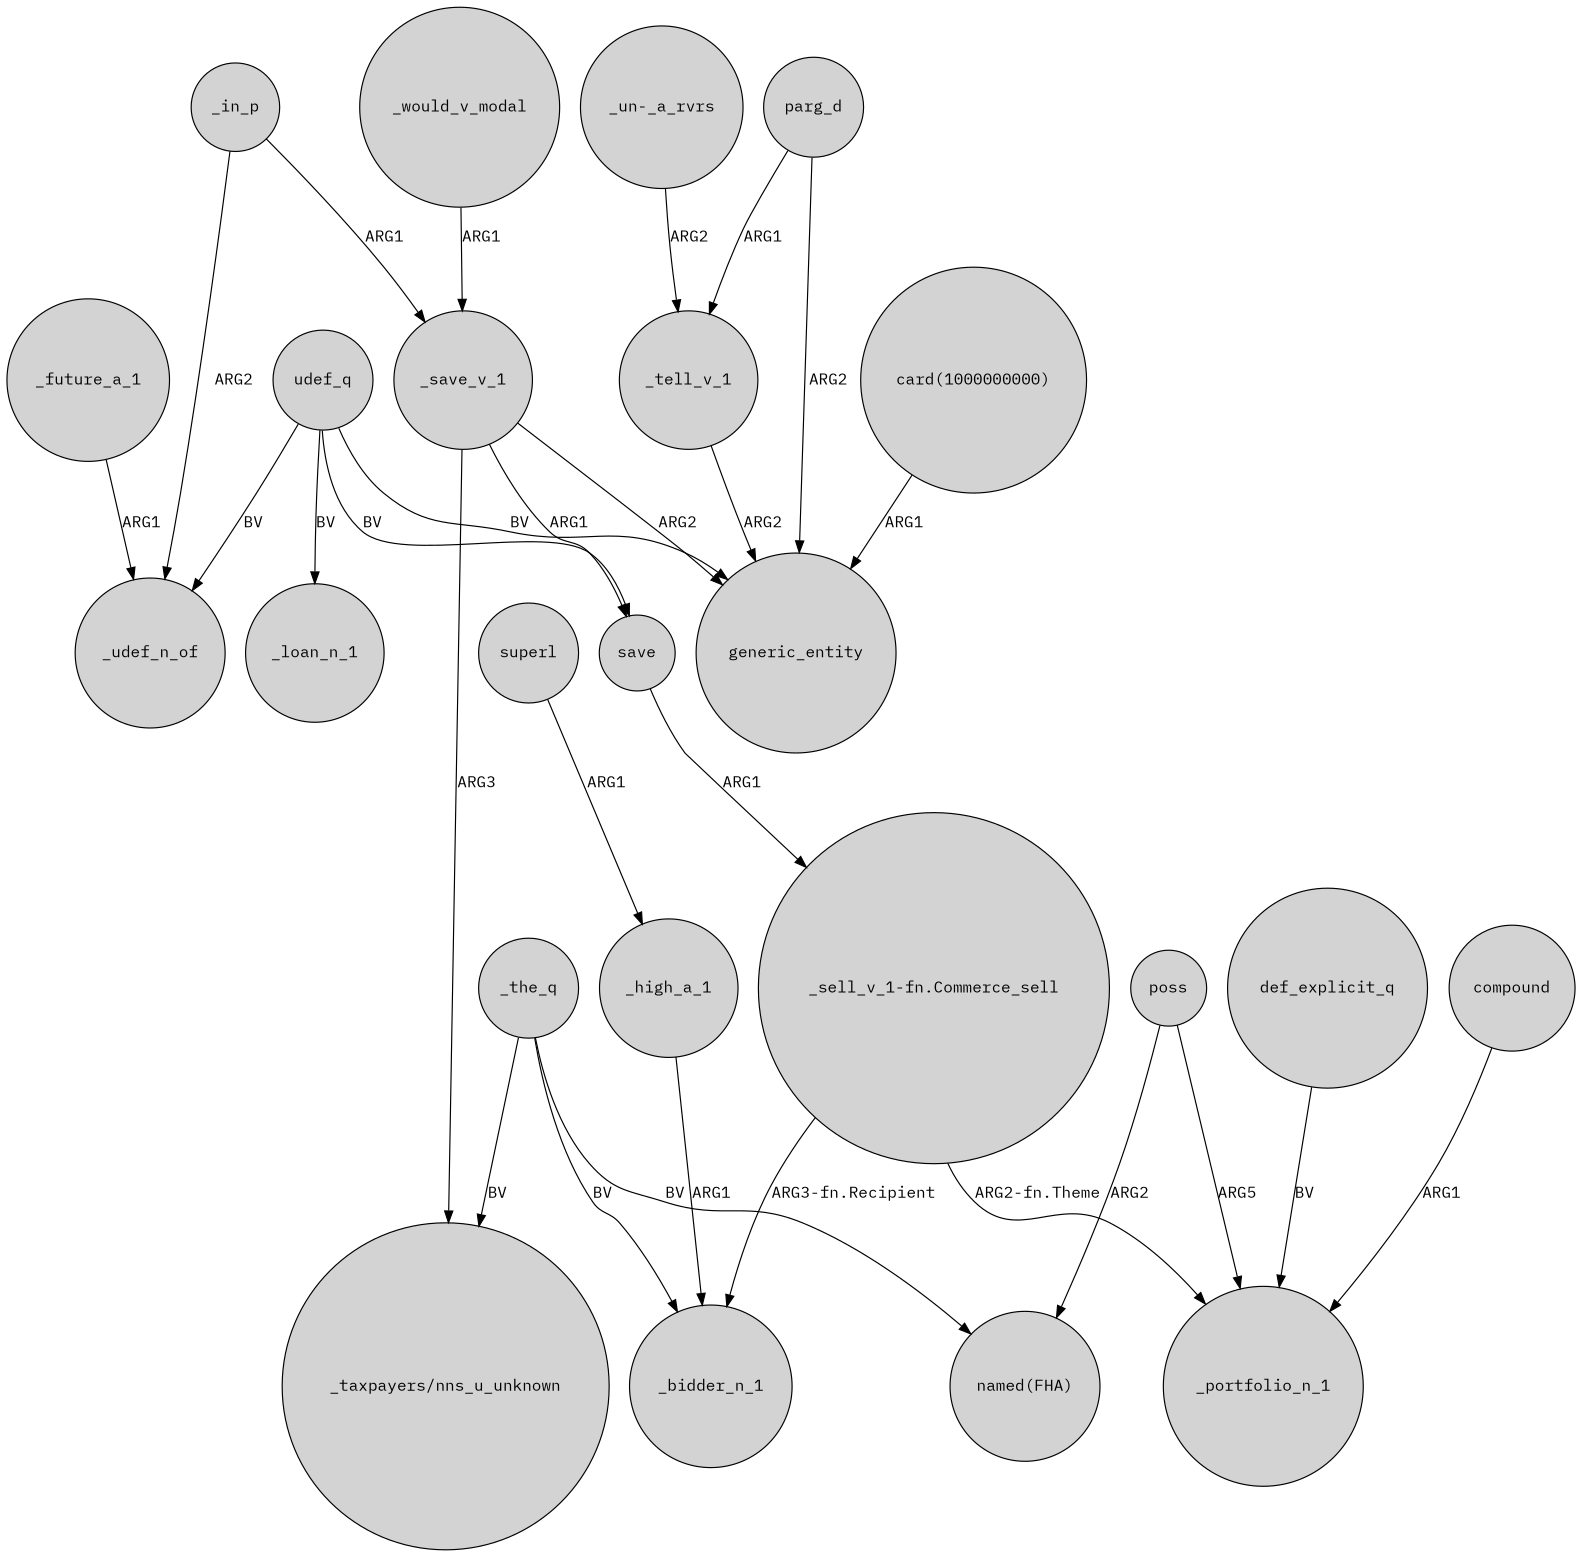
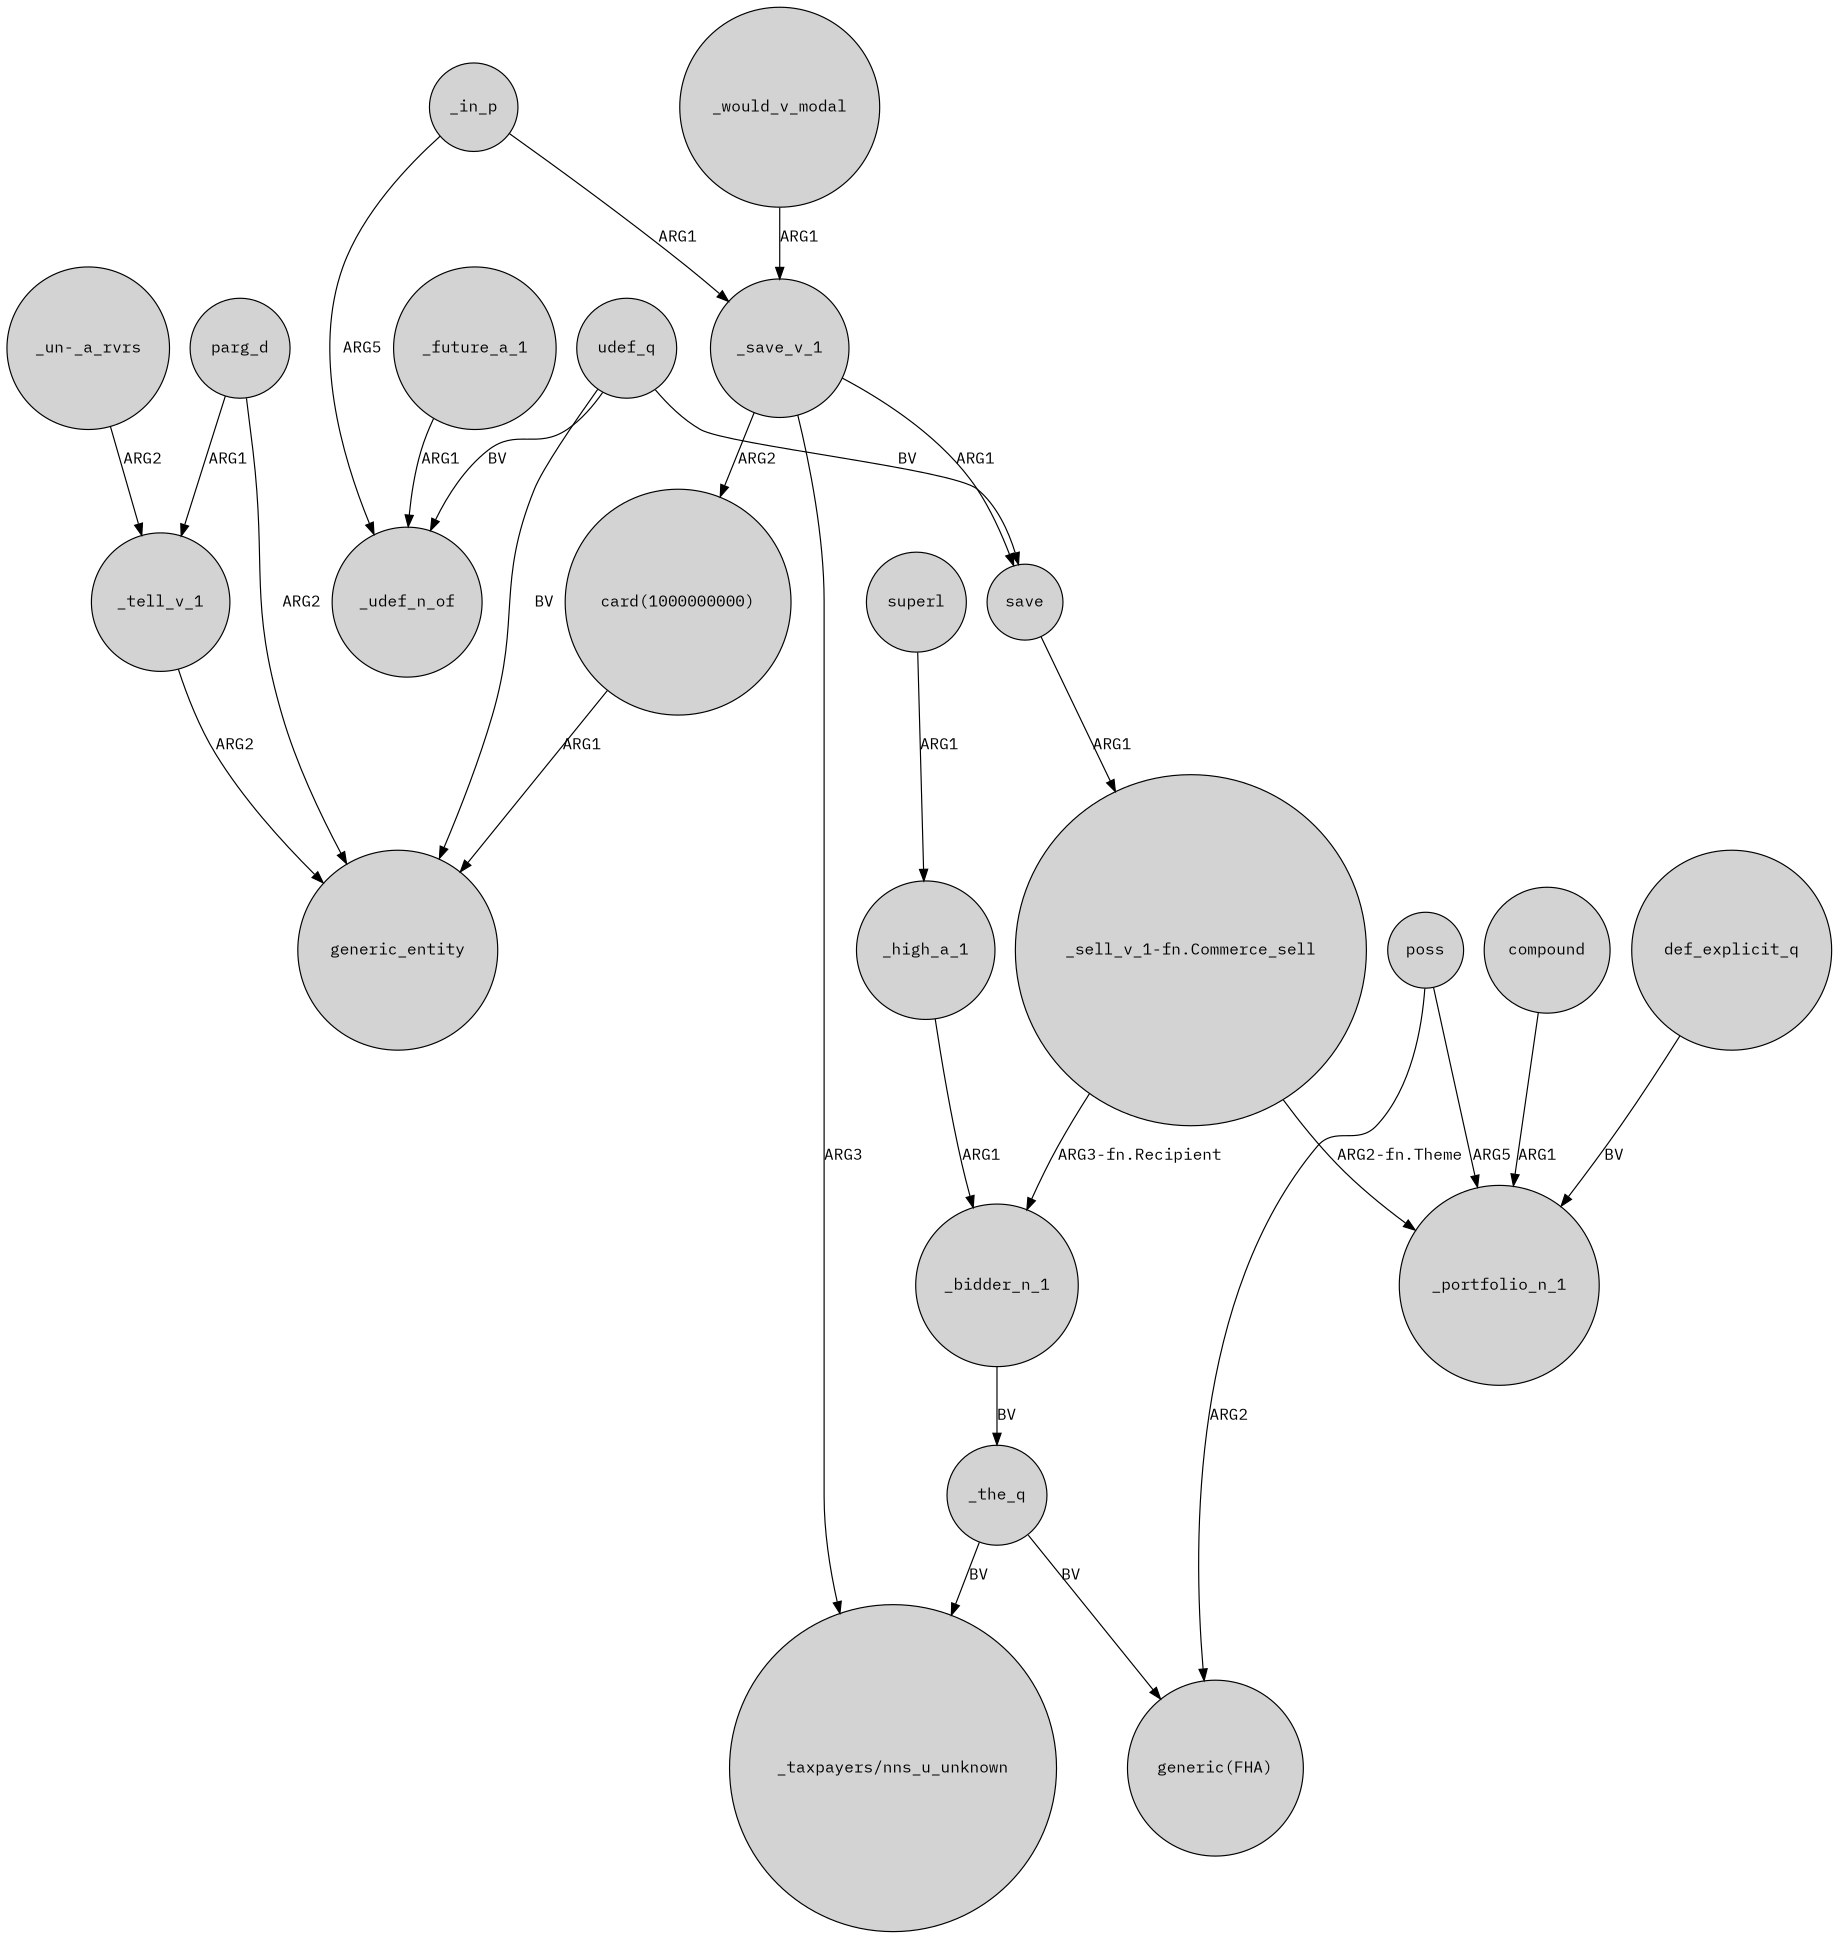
edge "_in_p" -> "_udef_n_of": label "ARG2" -> "ARG5"
edge "_save_v_1" -> "generic_entity": now "_save_v_1" -> "card(1000000000)"
node "_loan_n_1": removed
edge "_the_q" -> "_bidder_n_1": reversed
node "named(FHA)": label "named(FHA)" -> "generic(FHA)"
